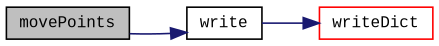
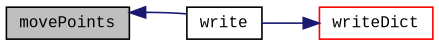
edge "movePoints" -> "write": reversed
